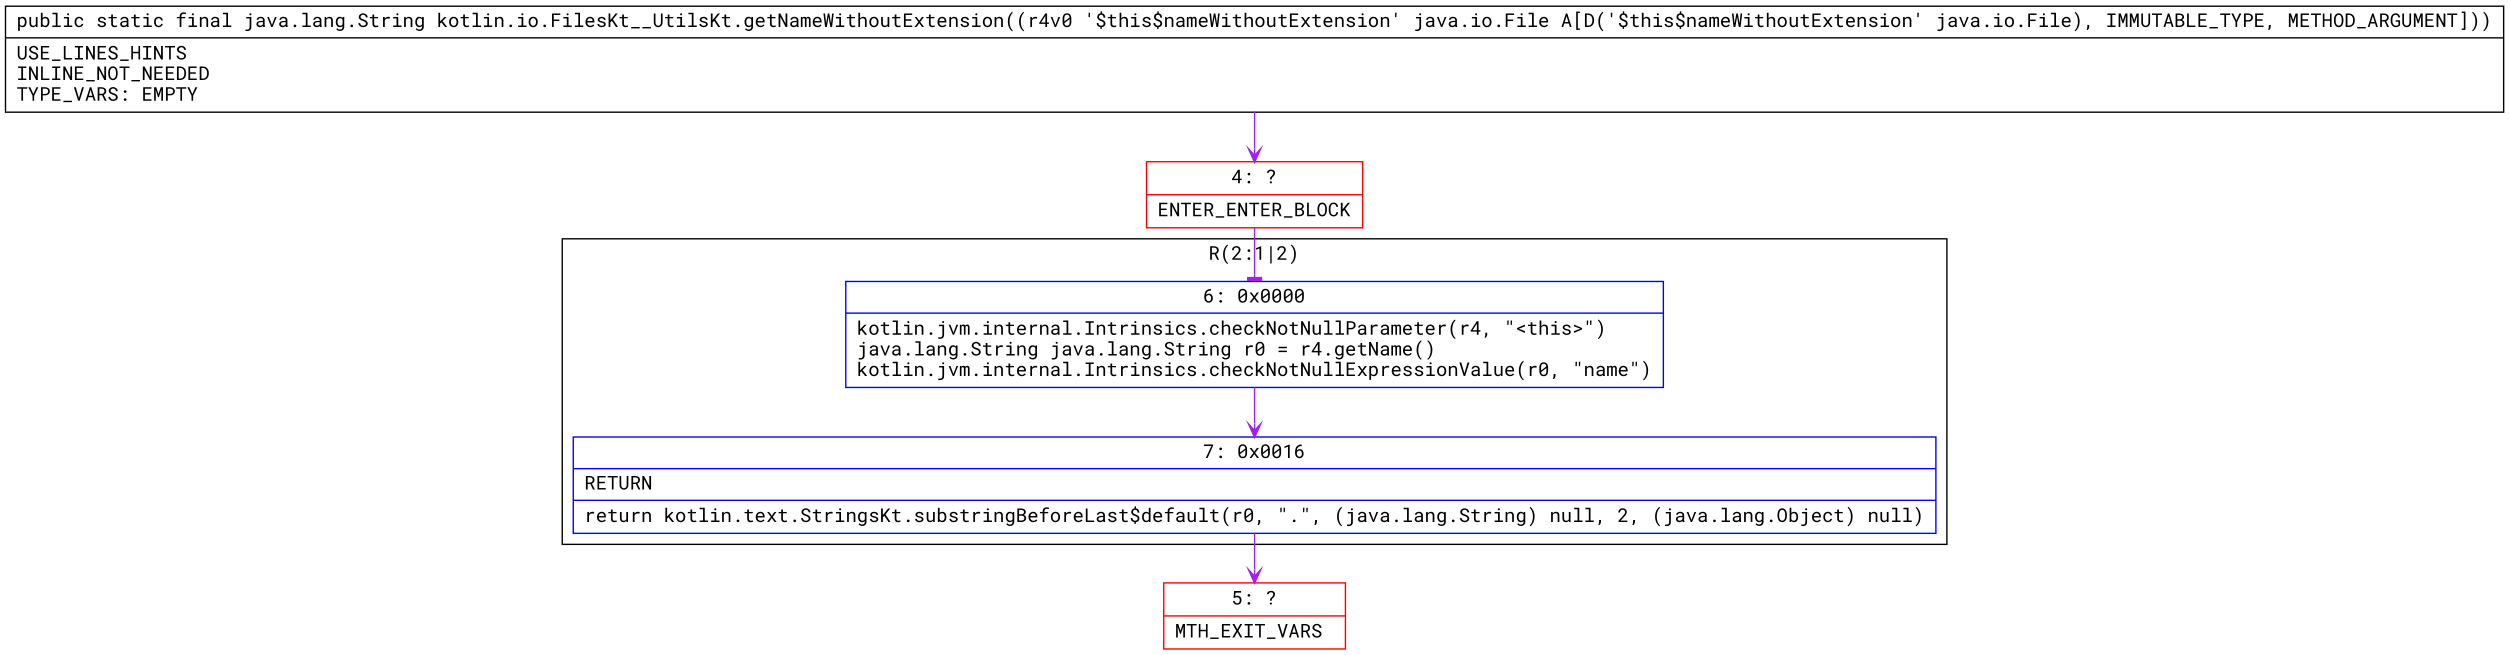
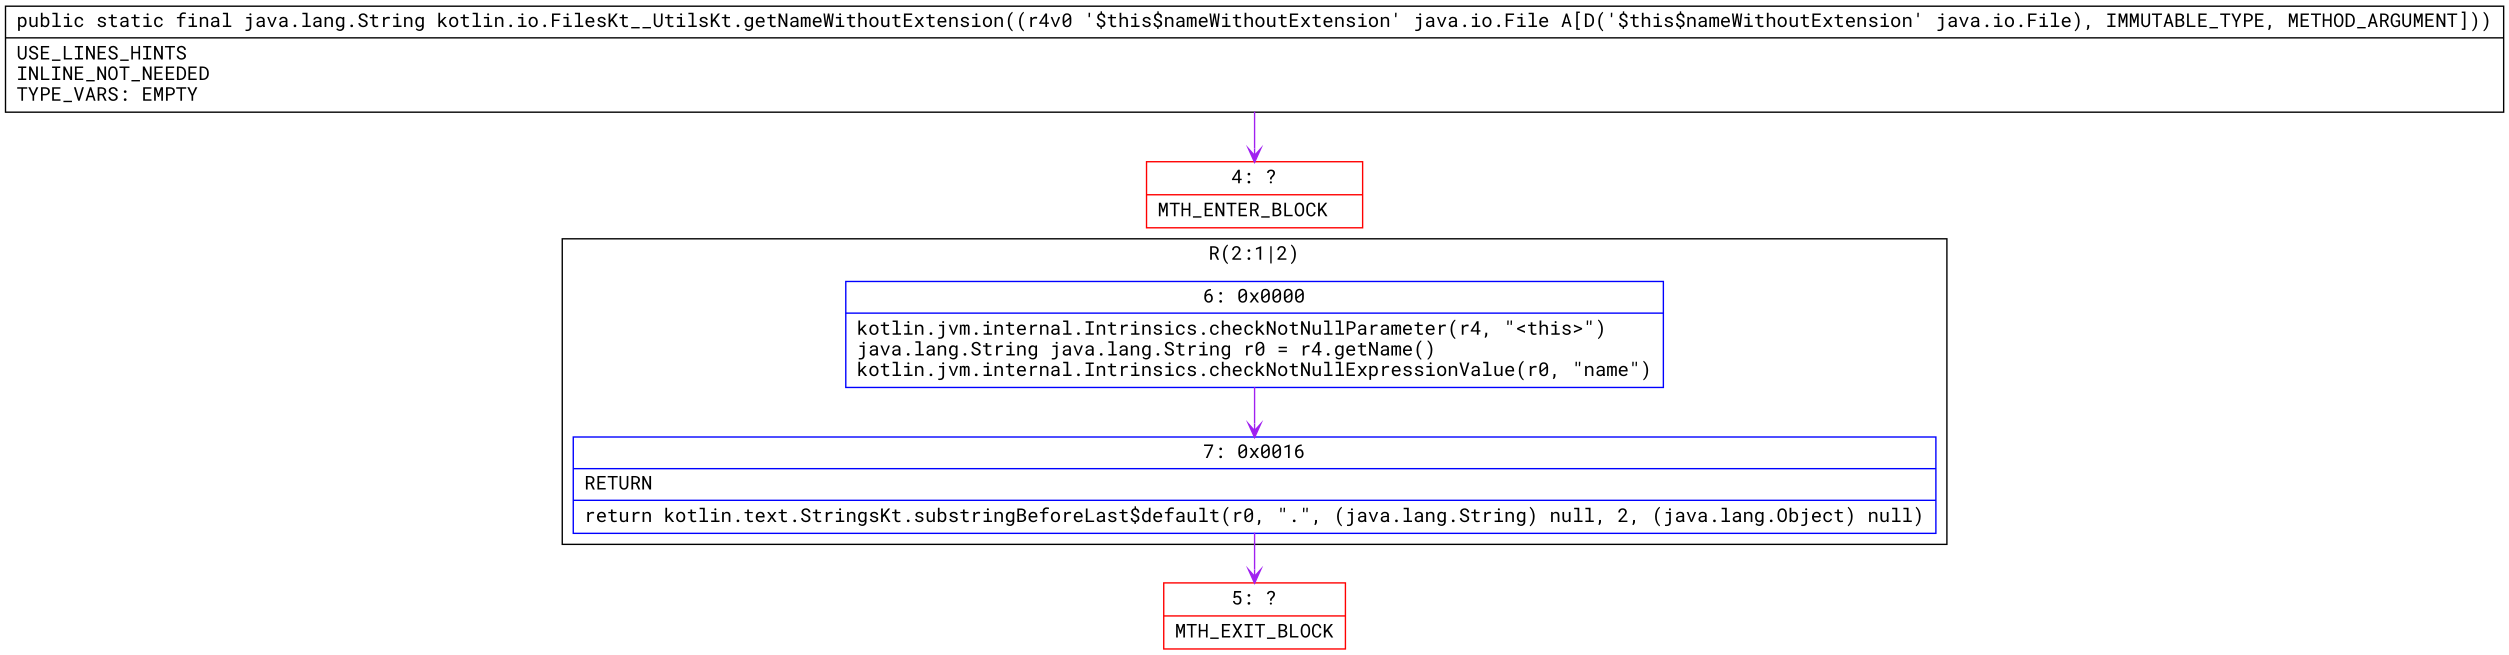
node "4: ?": text "ENTER_ENTER_BLOCK" -> "MTH_ENTER_BLOCK"
edge "4: ?" -> "6: 0x0000": removed
node "5: ?": text "MTH_EXIT_VARS" -> "MTH_EXIT_BLOCK"
